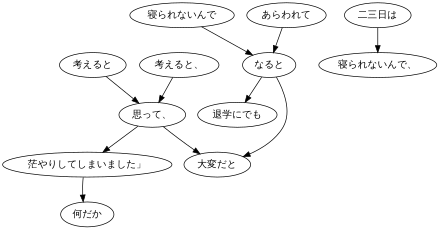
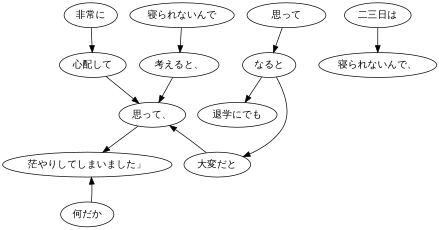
node "非常に": added
node "あらわれて": label "あらわれて" -> "思って"
edge "寝られないんで" -> "なると": now "寝られないんで" -> "考えると、"
node "考えると": label "考えると" -> "心配して"
edge "思って、" -> "大変だと": reversed
edge "茫やりしてしまいました」" -> "何だか": reversed
